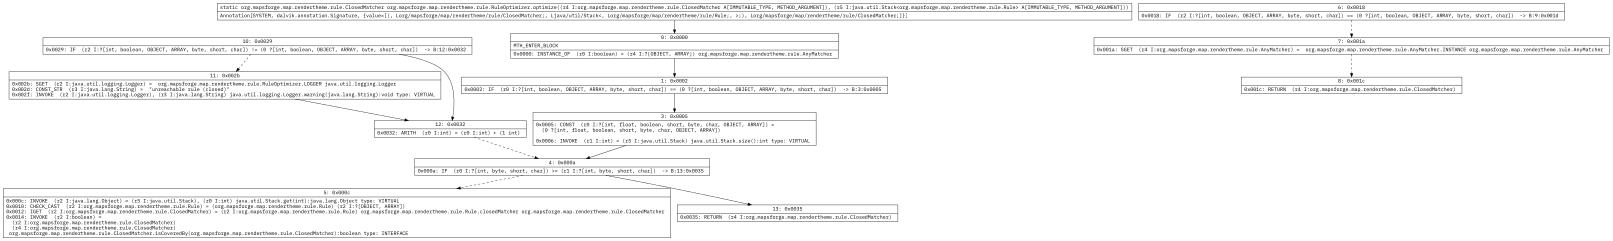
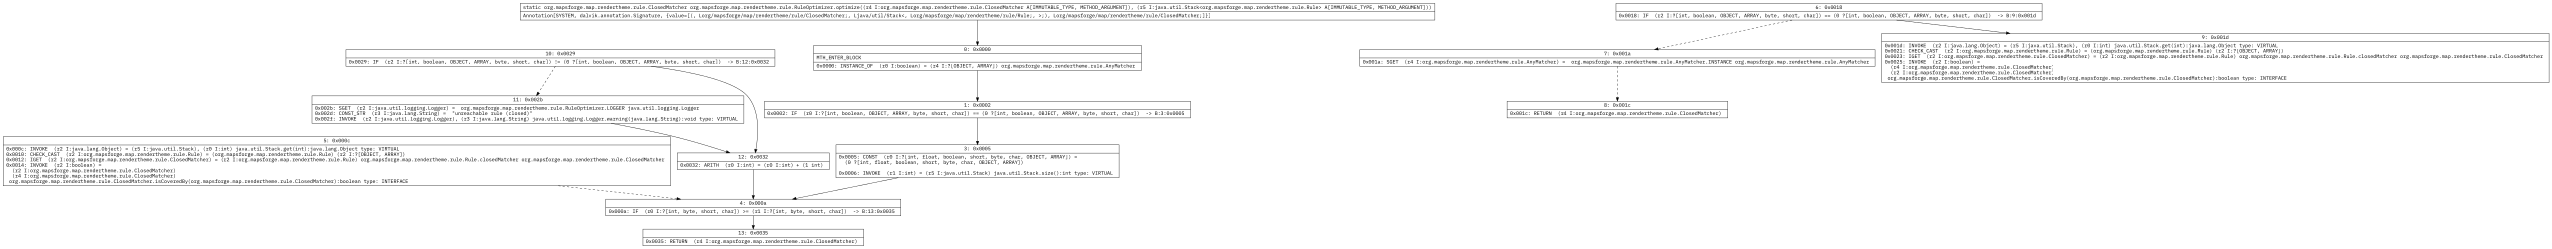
node "9: 0x001d": added
edge "12: 0x0032" -> "4: 0x000a": style dashed -> solid
edge "4: 0x000a" -> "5: 0x000c": reversed
